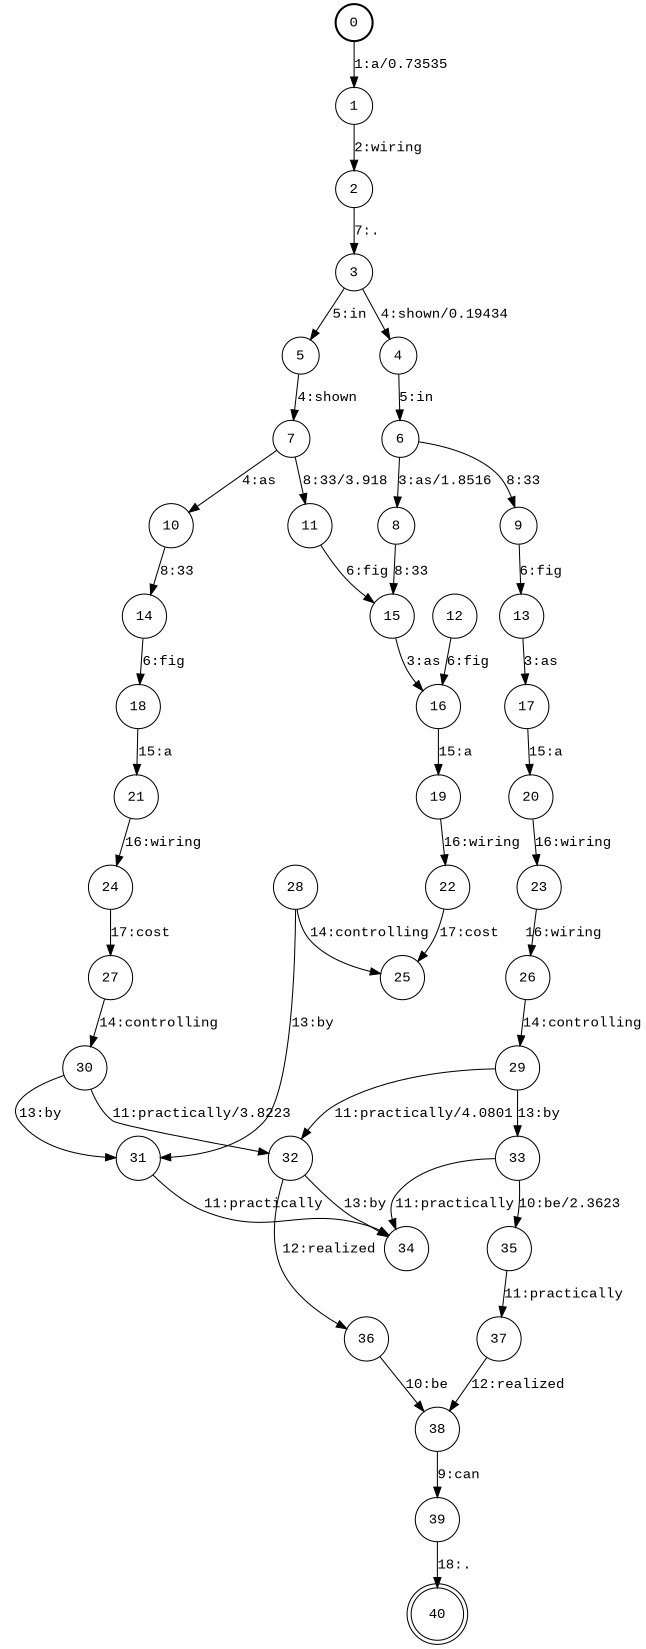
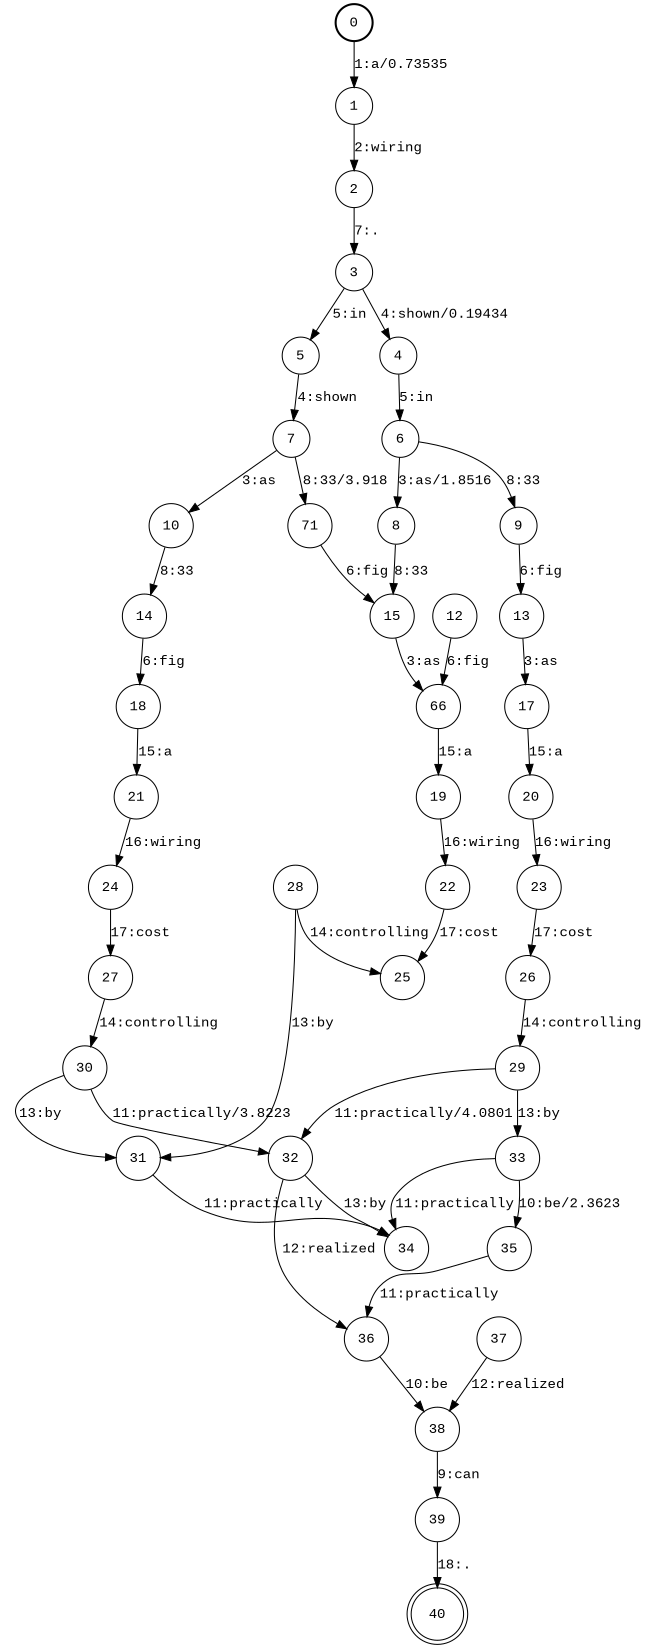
edge "7" -> "10": label "4:as" -> "3:as"
node "11": label "11" -> "71"
node "16": label "16" -> "66"
edge "23" -> "26": label "16:wiring" -> "17:cost"
edge "35" -> "37": now "35" -> "36"
